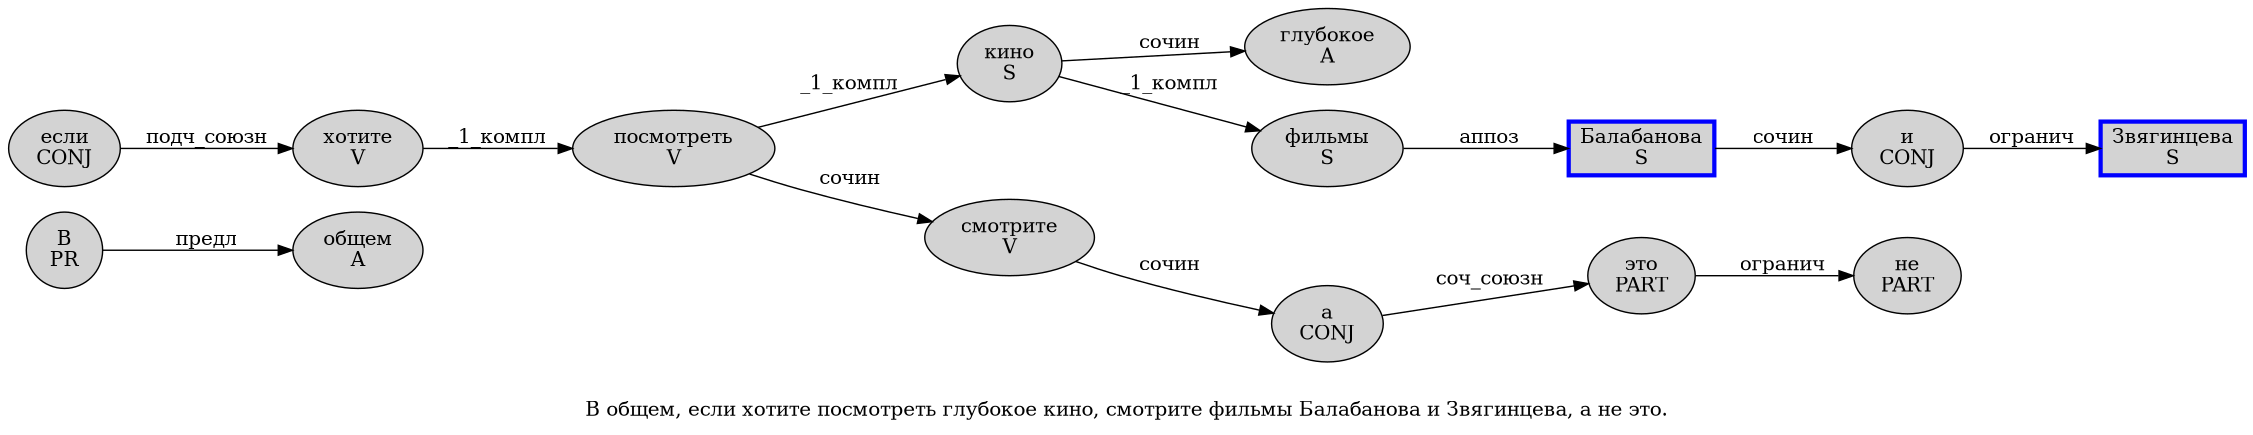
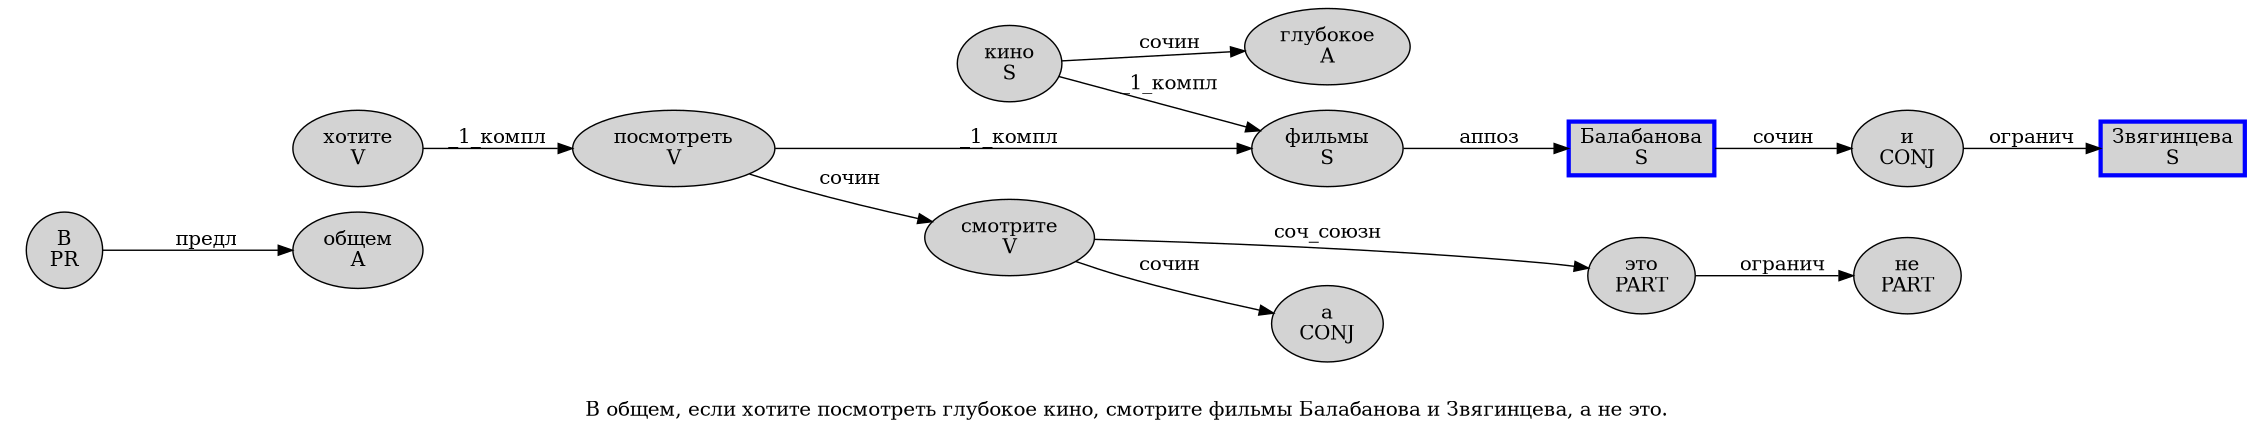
edge "посмотреть V" -> "кино S": now "посмотреть V" -> "фильмы S"
node "если CONJ": removed
edge "а CONJ" -> "это PART": now "смотрите V" -> "это PART"
